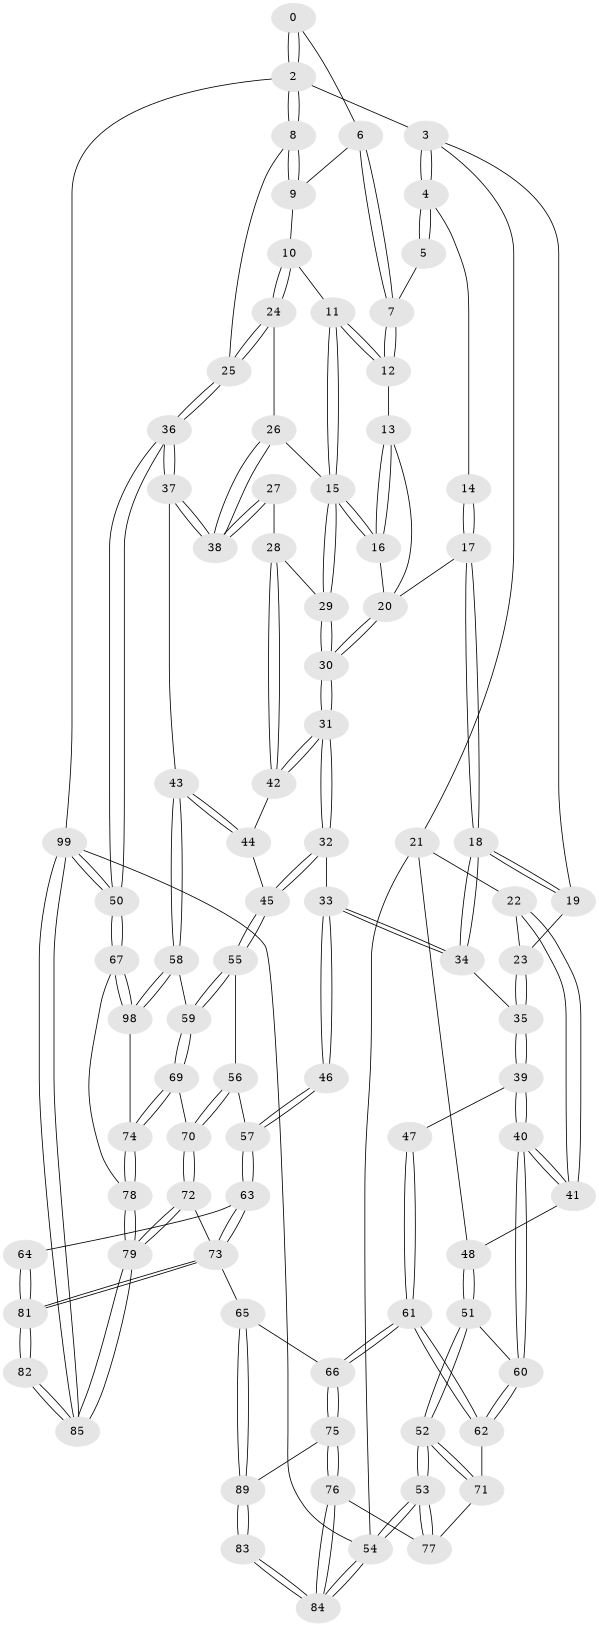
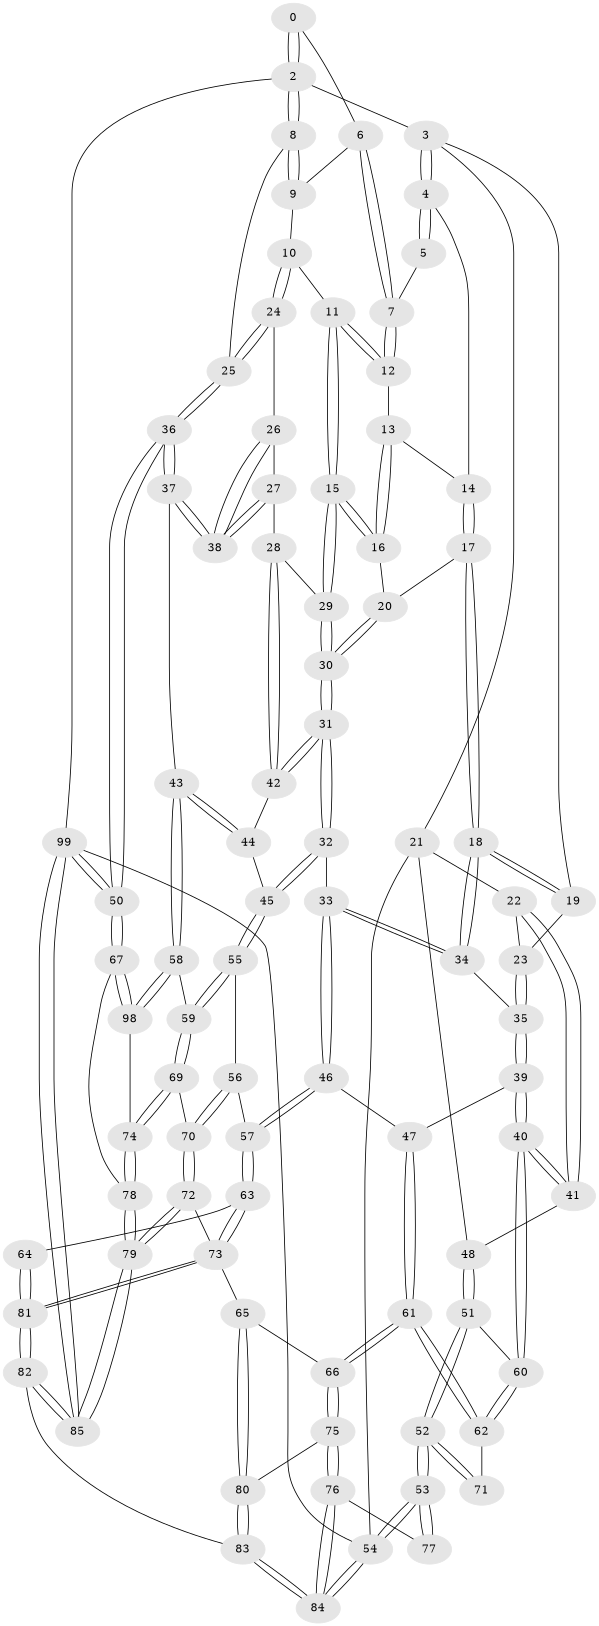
edge "26" -- "15": now "26" -- "27"
edge "13" -- "20": now "13" -- "14"
edge "46" -- "47": added
node "89": label "89" -> "80"
edge "82" -- "83": added
edge "71" -- "77": removed
